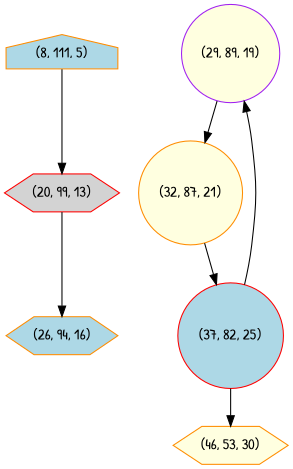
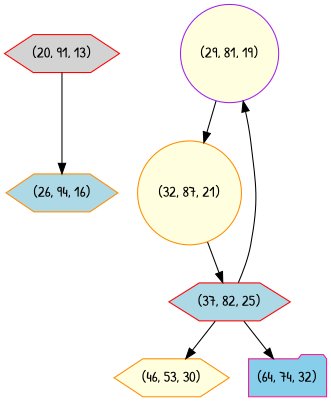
node "(8, 111, 5)": removed
node "(29, 89, 19)": label "(29, 89, 19)" -> "(29, 81, 19)"
node "(20, 99, 13)": label "(20, 99, 13)" -> "(20, 91, 13)"
node "(37, 82, 25)": shape circle -> hexagon
node "(64, 74, 32)": added
